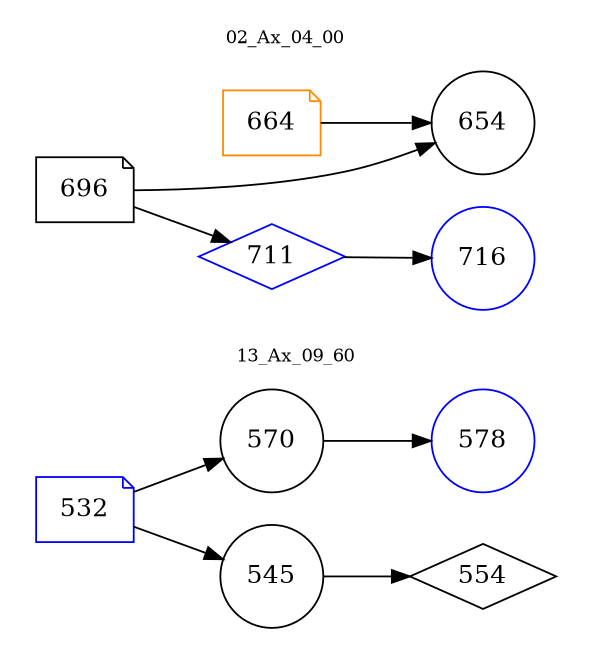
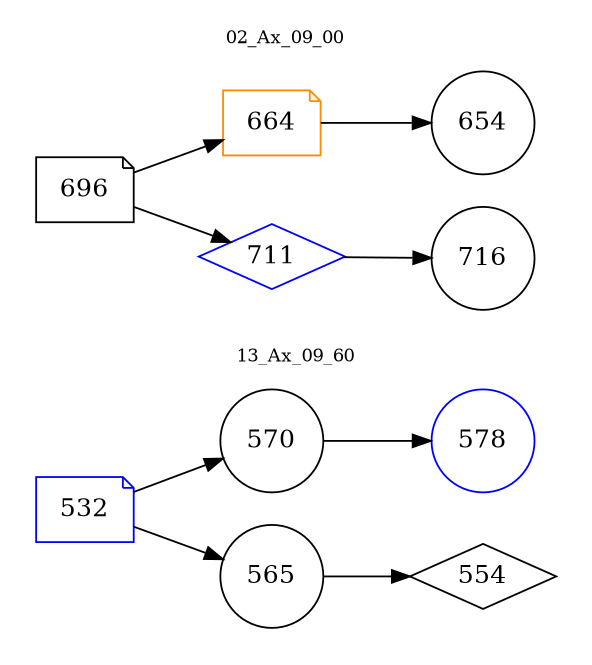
cluster "02_Ax_04_00": label "02_Ax_04_00" -> "02_Ax_09_00"
edge "696" -> "654": now "696" -> "664"
node "716": color blue -> black
node "545": label "545" -> "565"
